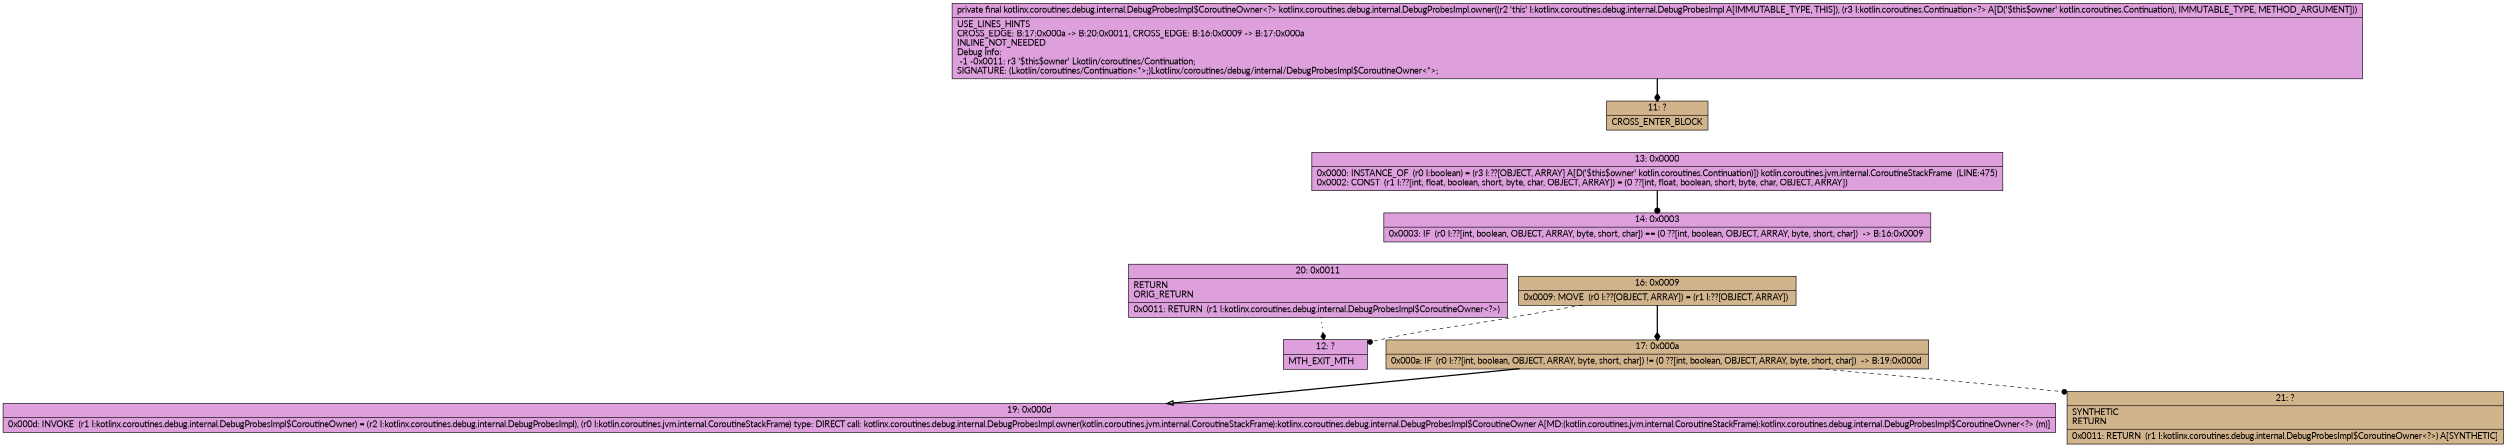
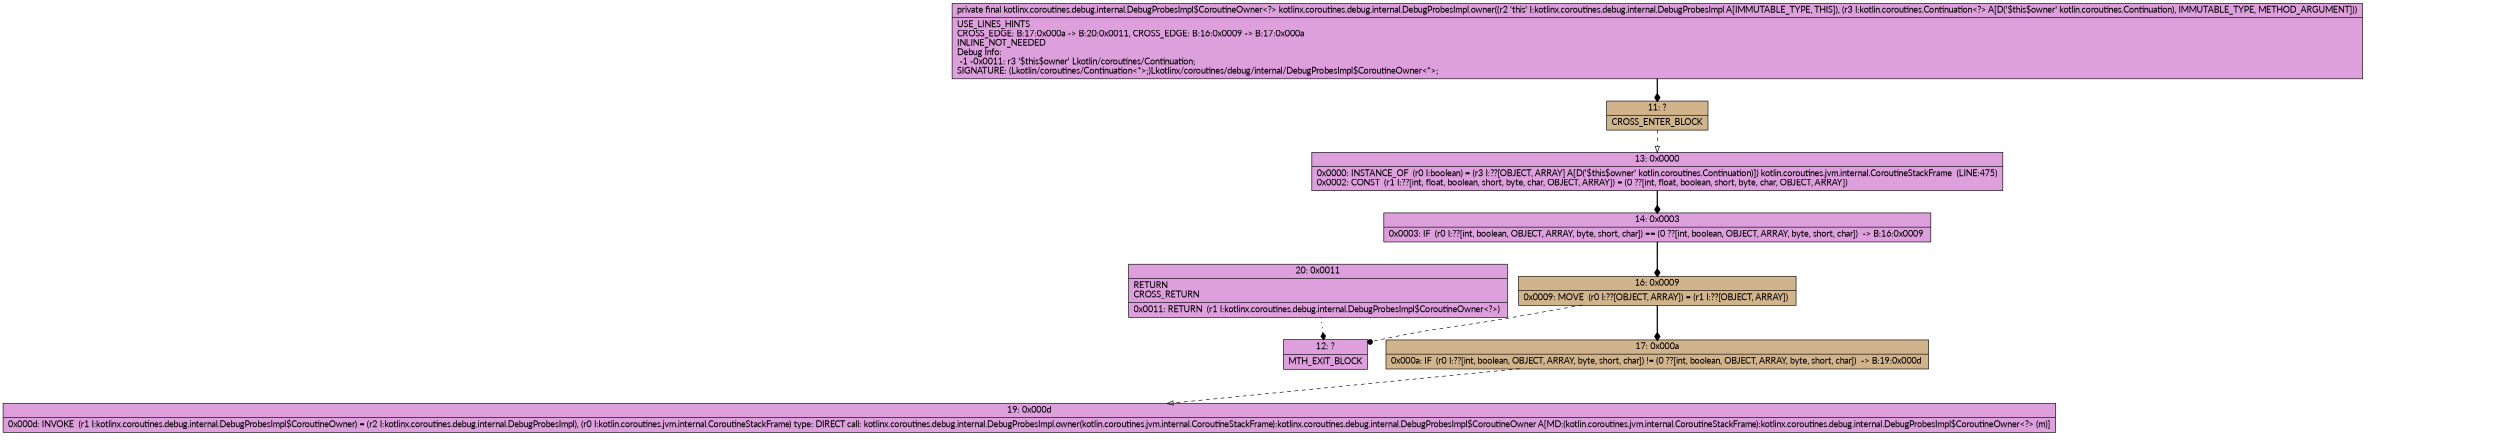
edge "11: ?" -> "13: 0x0000": added
edge "13: 0x0000" -> "14: 0x0003": arrowhead dot -> diamond
edge "14: 0x0003" -> "16: 0x0009": added
node "20: 0x0011": text "ORIG_RETURN" -> "CROSS_RETURN"
node "12: ?": text "MTH_EXIT_MTH" -> "MTH_EXIT_BLOCK"
edge "17: 0x000a" -> "19: 0x000d": style bold -> dashed
node "21: ?": removed
